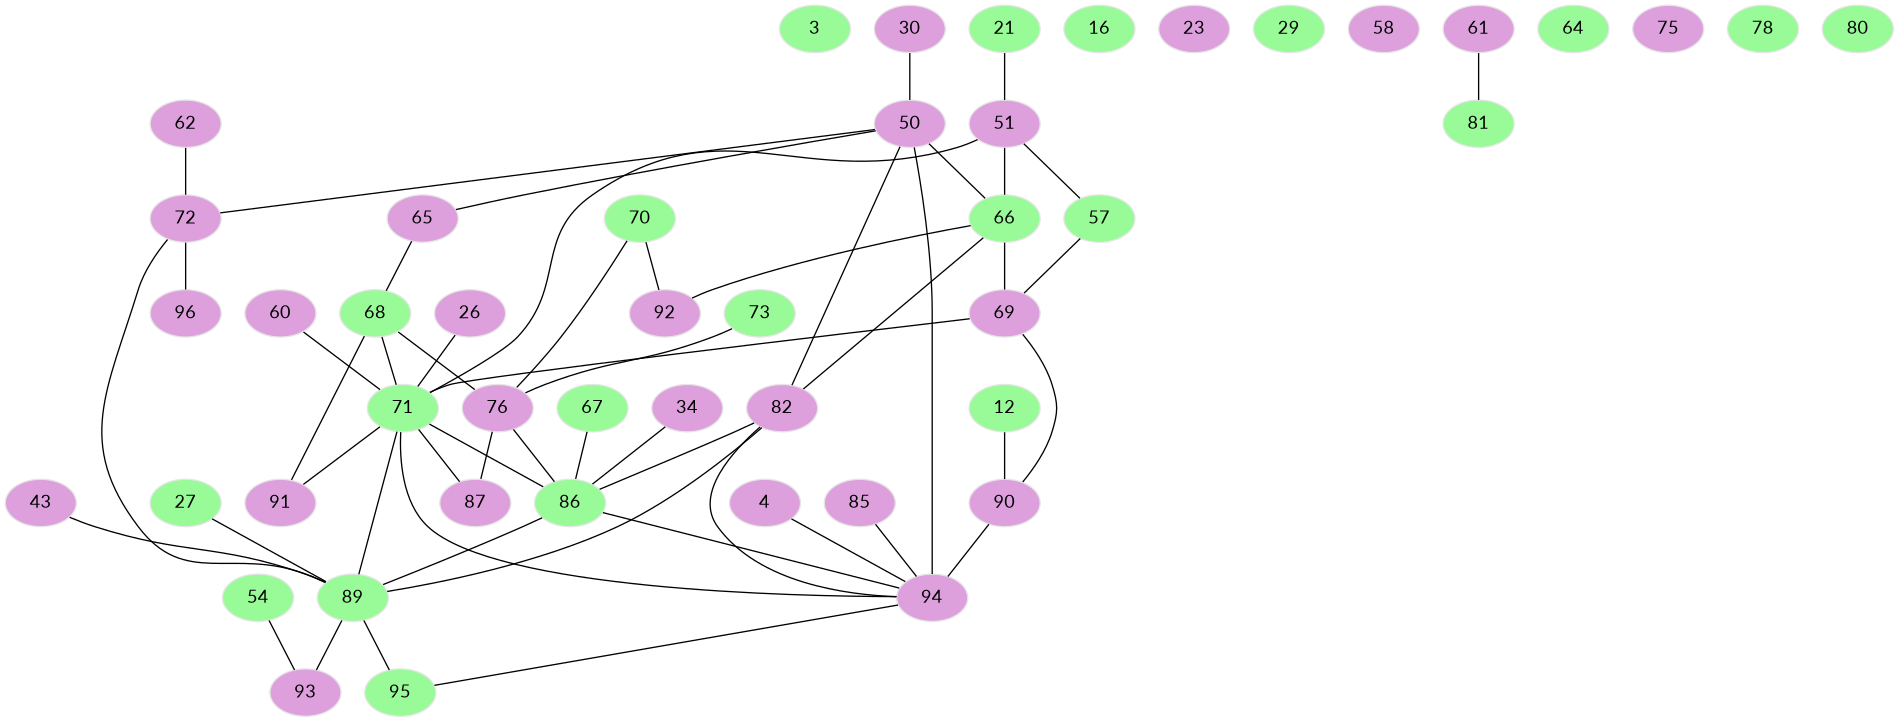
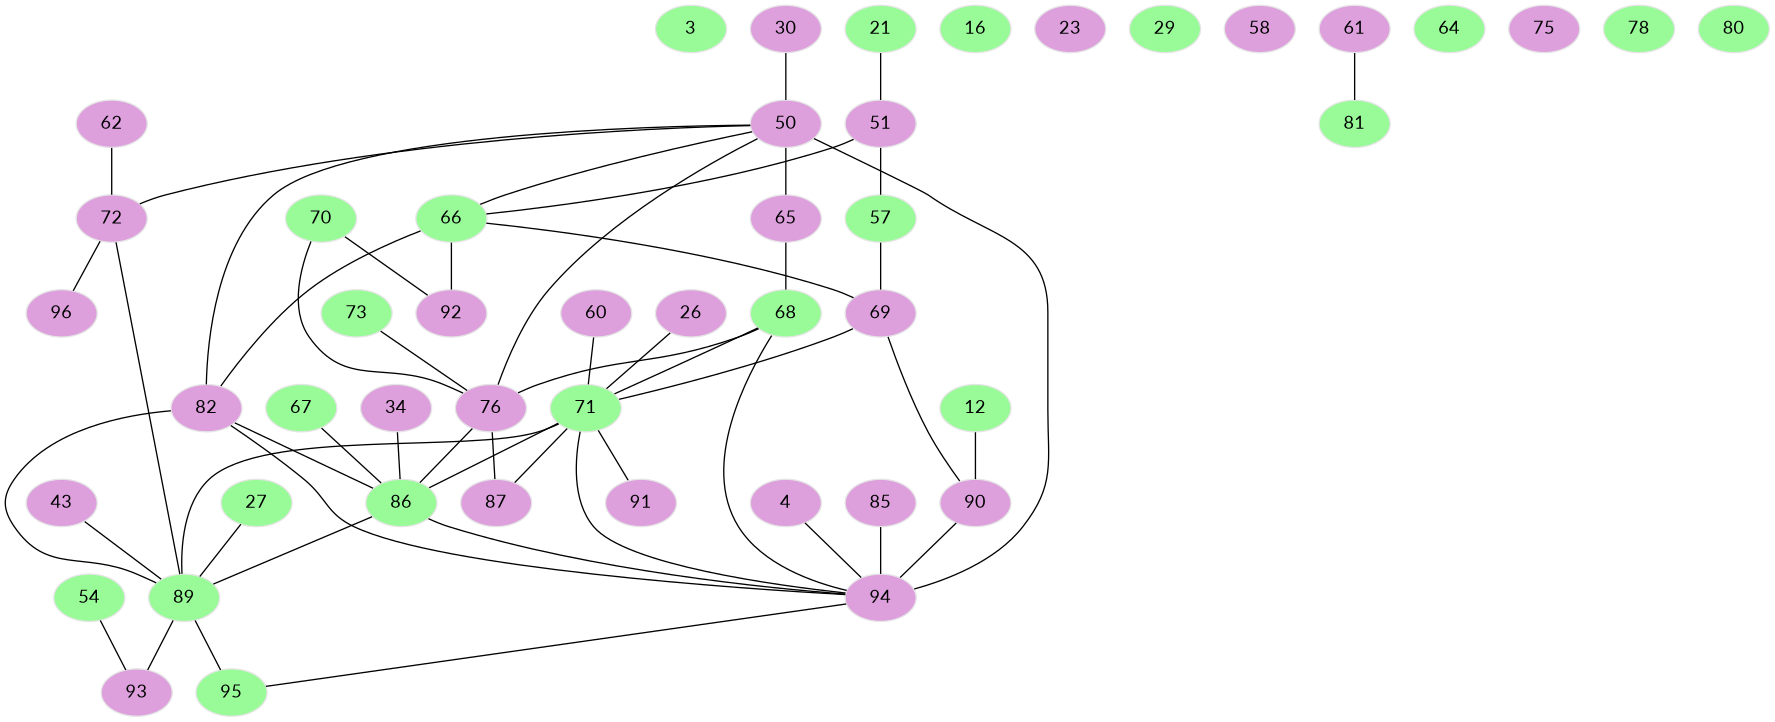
edge "51" -- "71": removed
edge "50" -- "76": added
edge "68" -- "91": now "68" -- "94"
